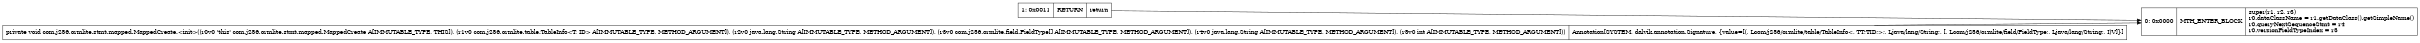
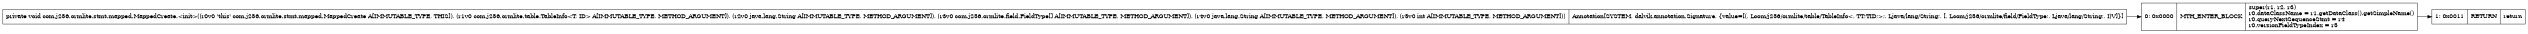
edge "1: 0x0011" -> "0: 0x0000": reversed
